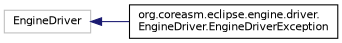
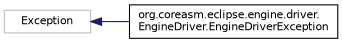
node "EngineDriver": label "EngineDriver" -> "Exception"
